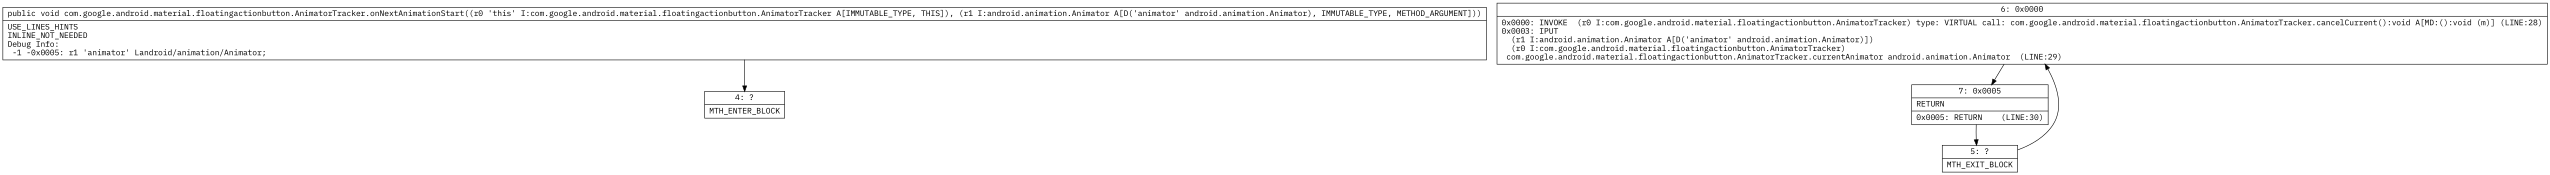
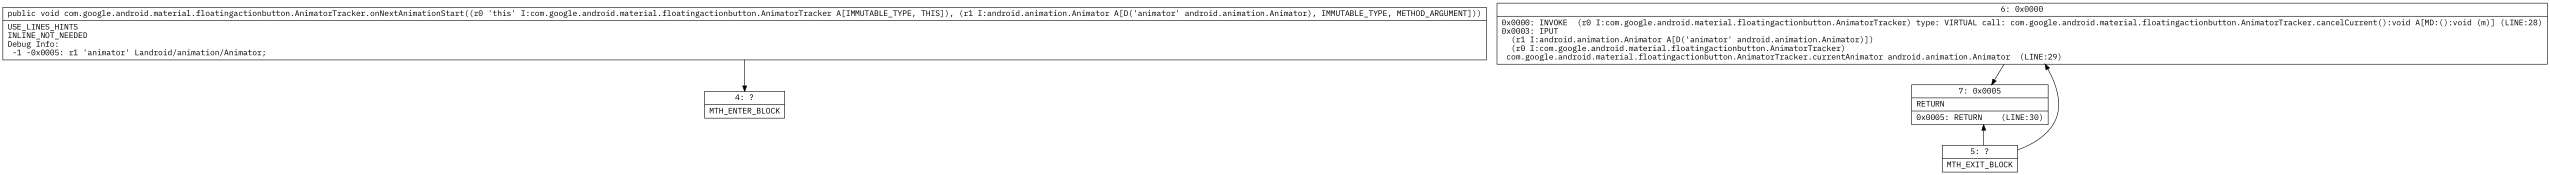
edge "7: 0x0005" -> "5: ?": reversed
